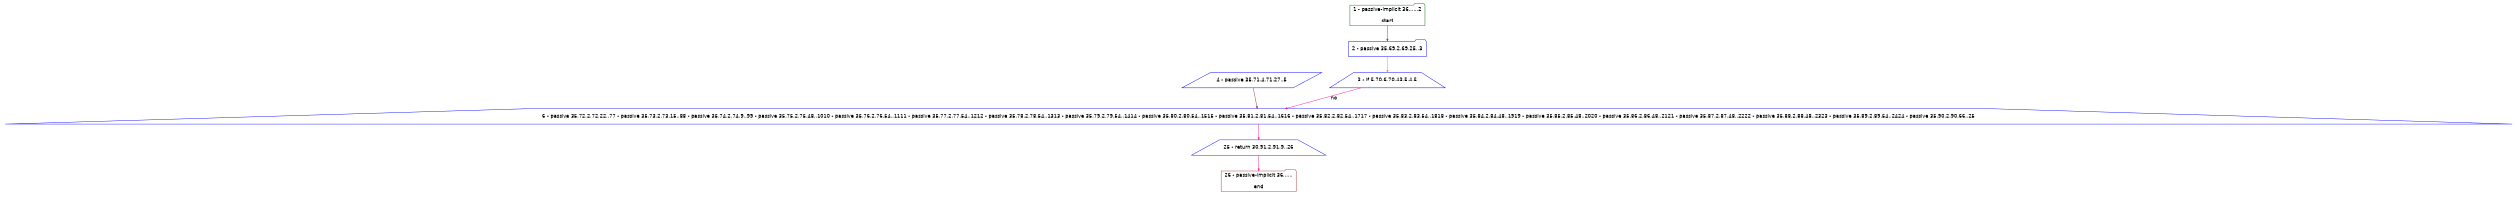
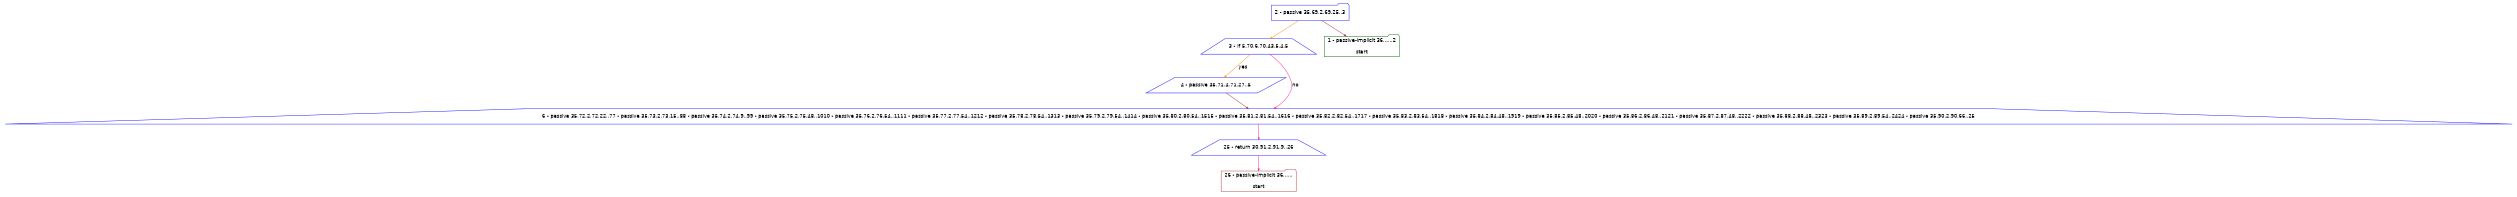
edge "1 - passive-implicit 36,,,,,,2 start" -> "2 - passive 35,69,2,69,25,,3": reversed
edge "3 - if 5,70,6,70,43,5,4,5" -> "4 - passive 35,71,4,71,27,,5": added, label "yes"
node "26 - passive-implicit 36,,,,,, end": label "26 - passive-implicit 36,,,,,, end" -> "26 - passive-implicit 36,,,,,, start"
